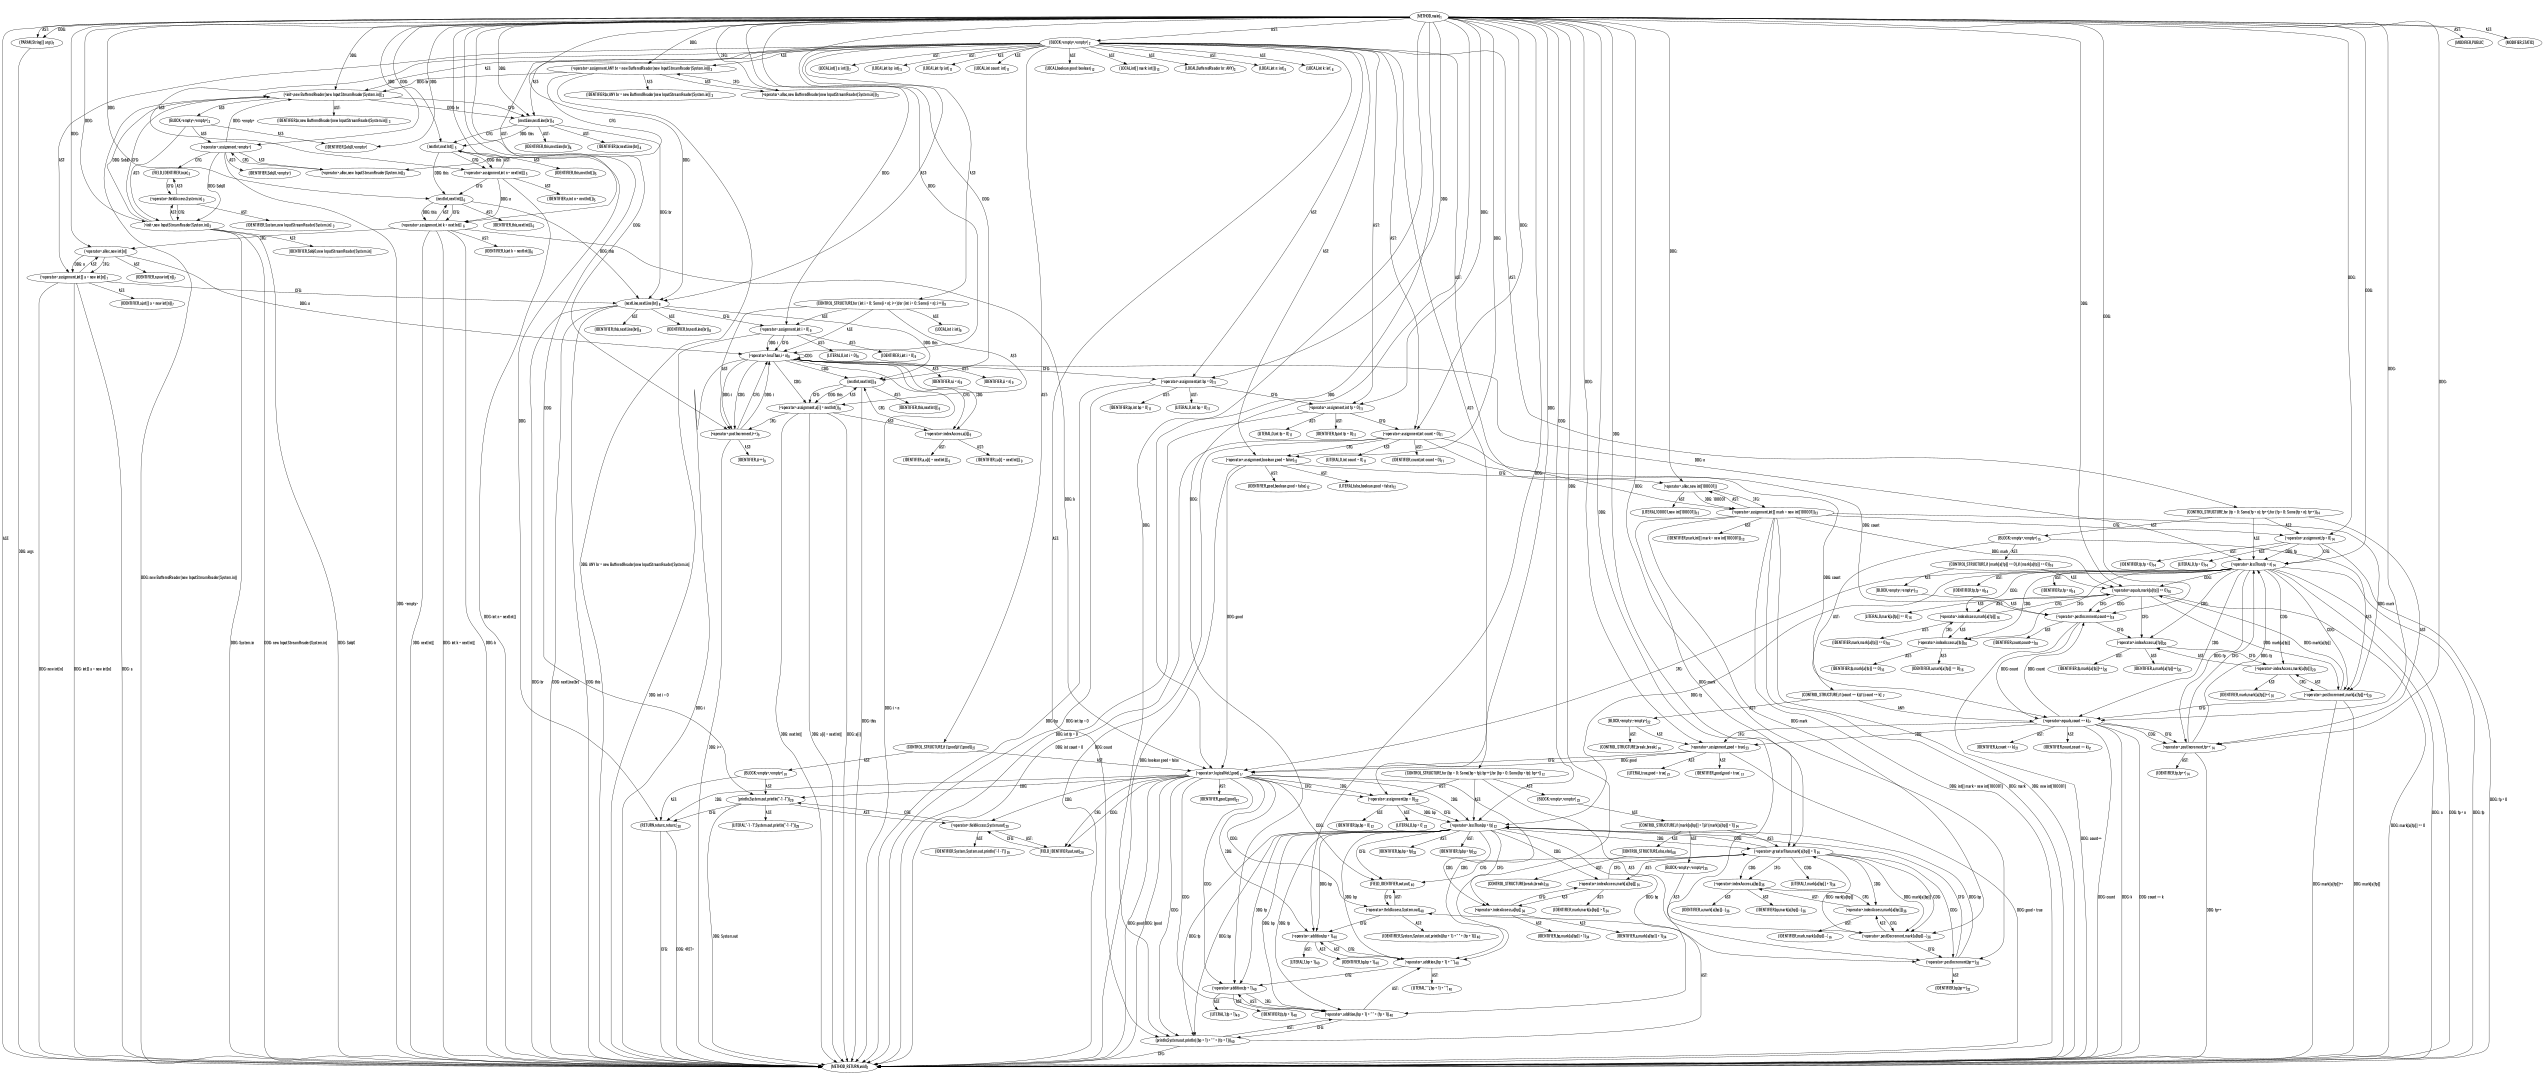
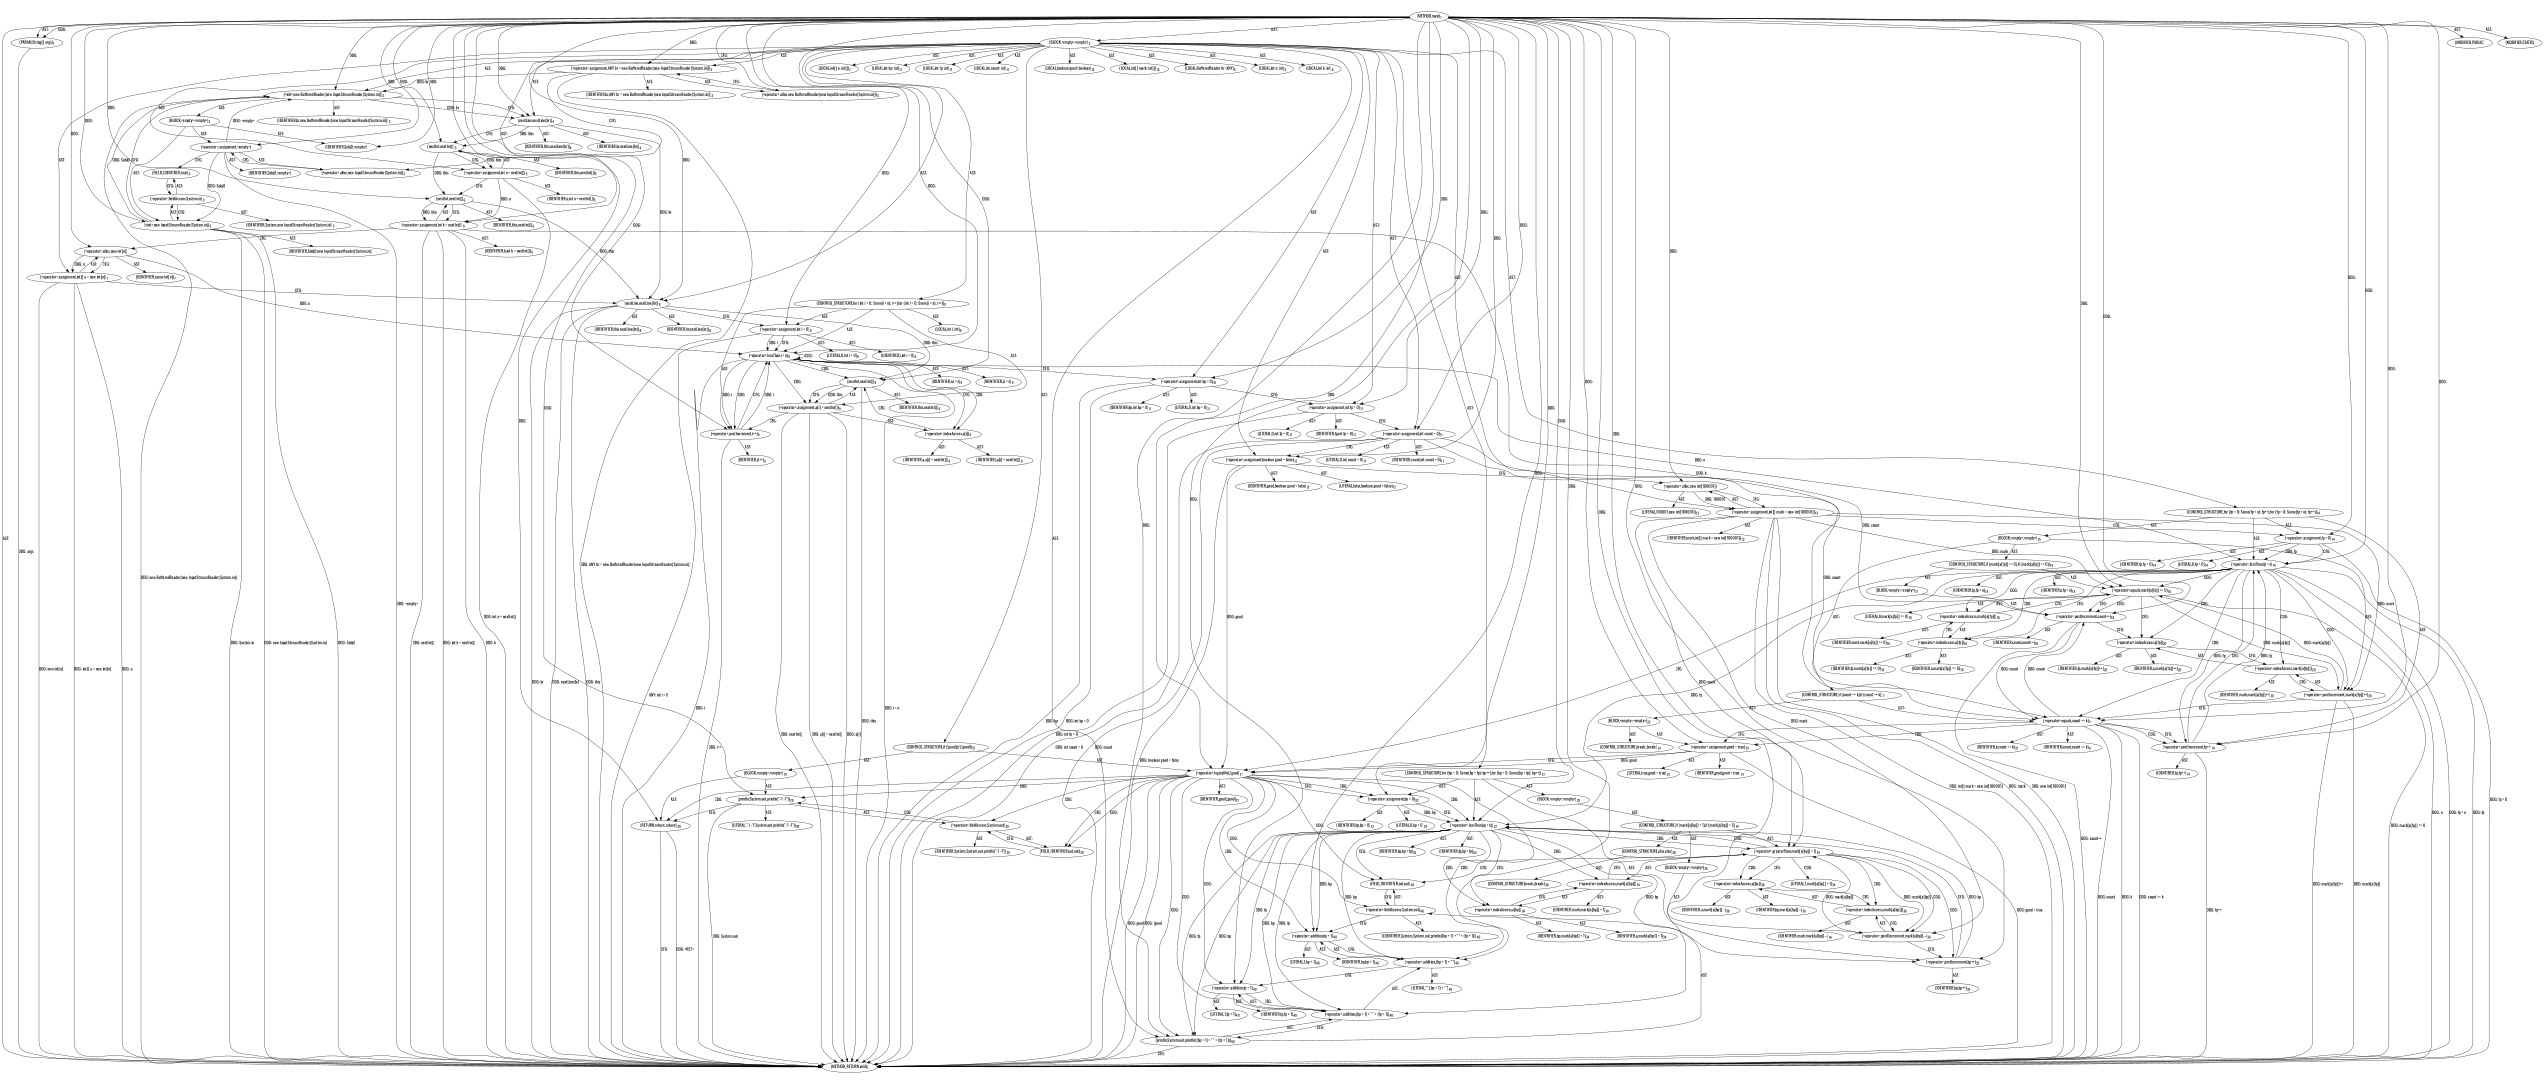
node "(IDENTIFIER,a,int[] a = new int[n])": removed
edge "(<operator>.assignment,int k = nextInt())" -> "(<operator>.logicalNot,!good)": now "(<operator>.assignment,int k = nextInt())" -> "(<operator>.equals,count == k)"
node "(<operator>.assignment,int bp = 0)": text "11" -> "41"
edge "(<operator>.assignment,int i = 0)" -> "(METHOD_RETURN,void)": label "DDG: int i = 0" -> "ANY: int i = 0"
edge "(CONTROL_STRUCTURE,if (count == k),if (count == k))" -> "(<operator>.equals,count == k)": label "ANY: " -> "AST: "
node "(IDENTIFIER,fp,bp < fp)": text "32" -> "62"
node "(CONTROL_STRUCTURE,else,else)": text "68" -> "38"
